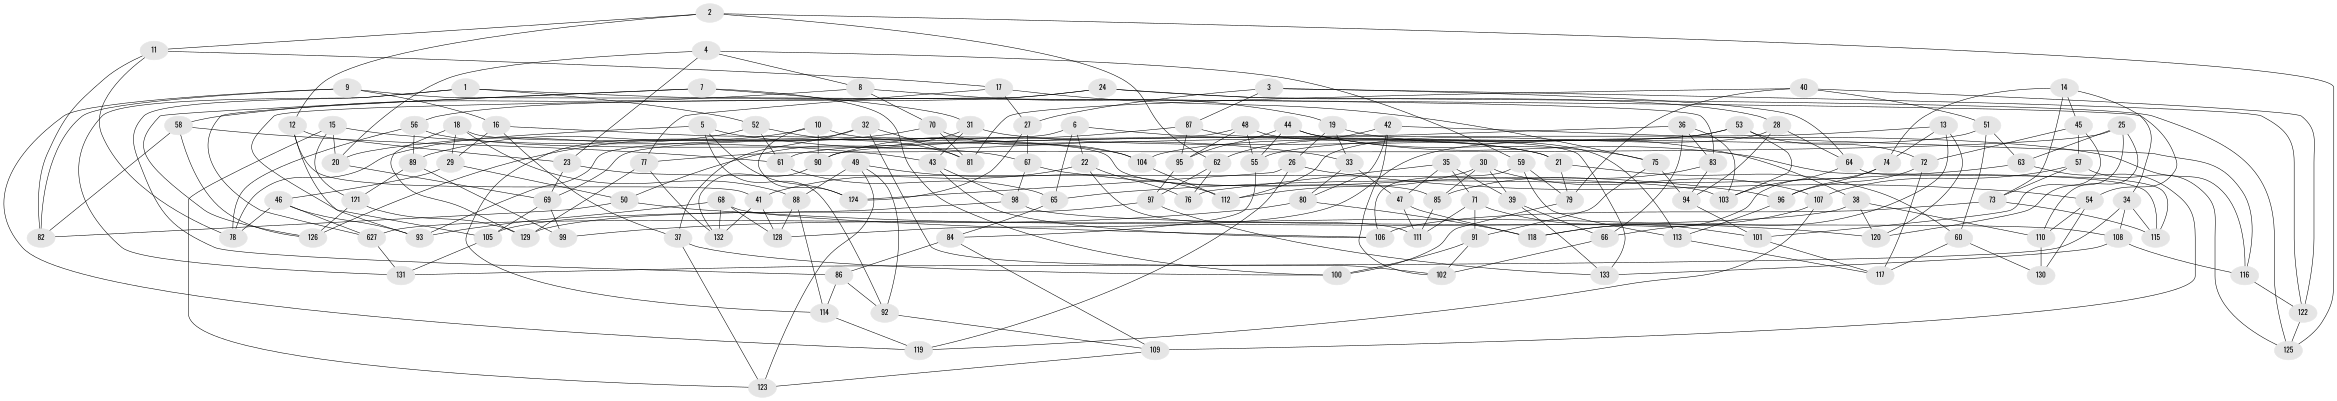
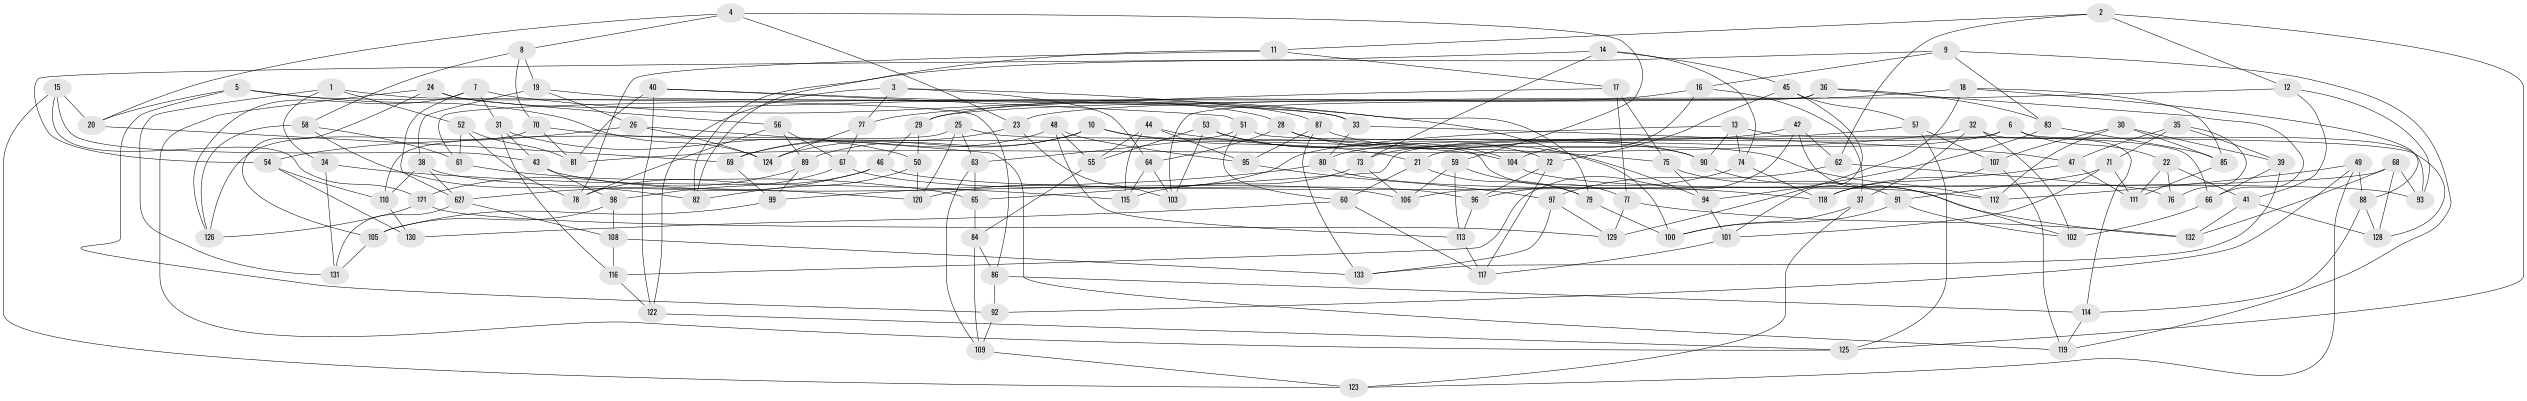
edge "69" -- "105": now "99" -- "105"
edge "34" -- "108": now "627" -- "108"
